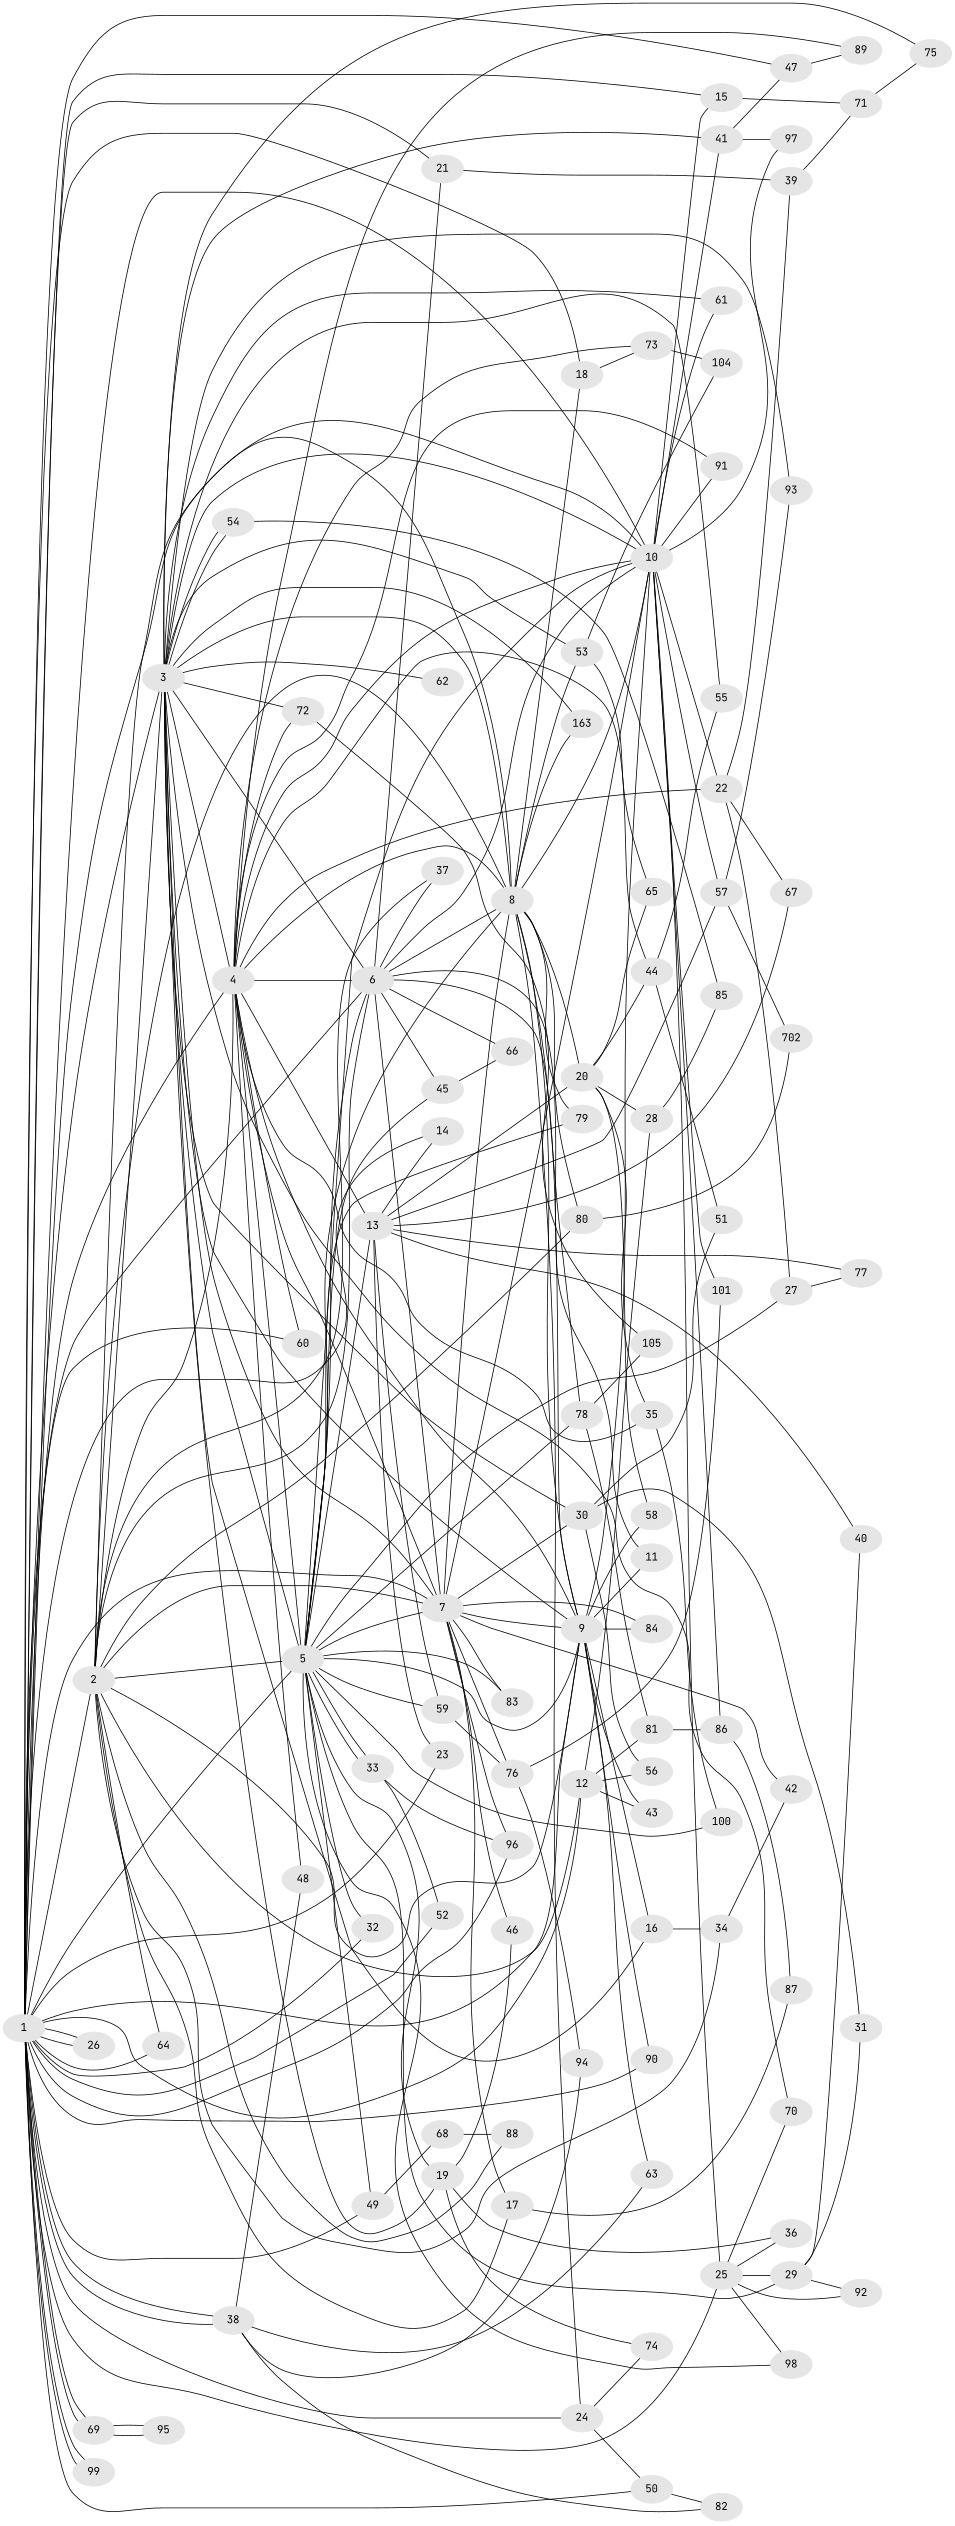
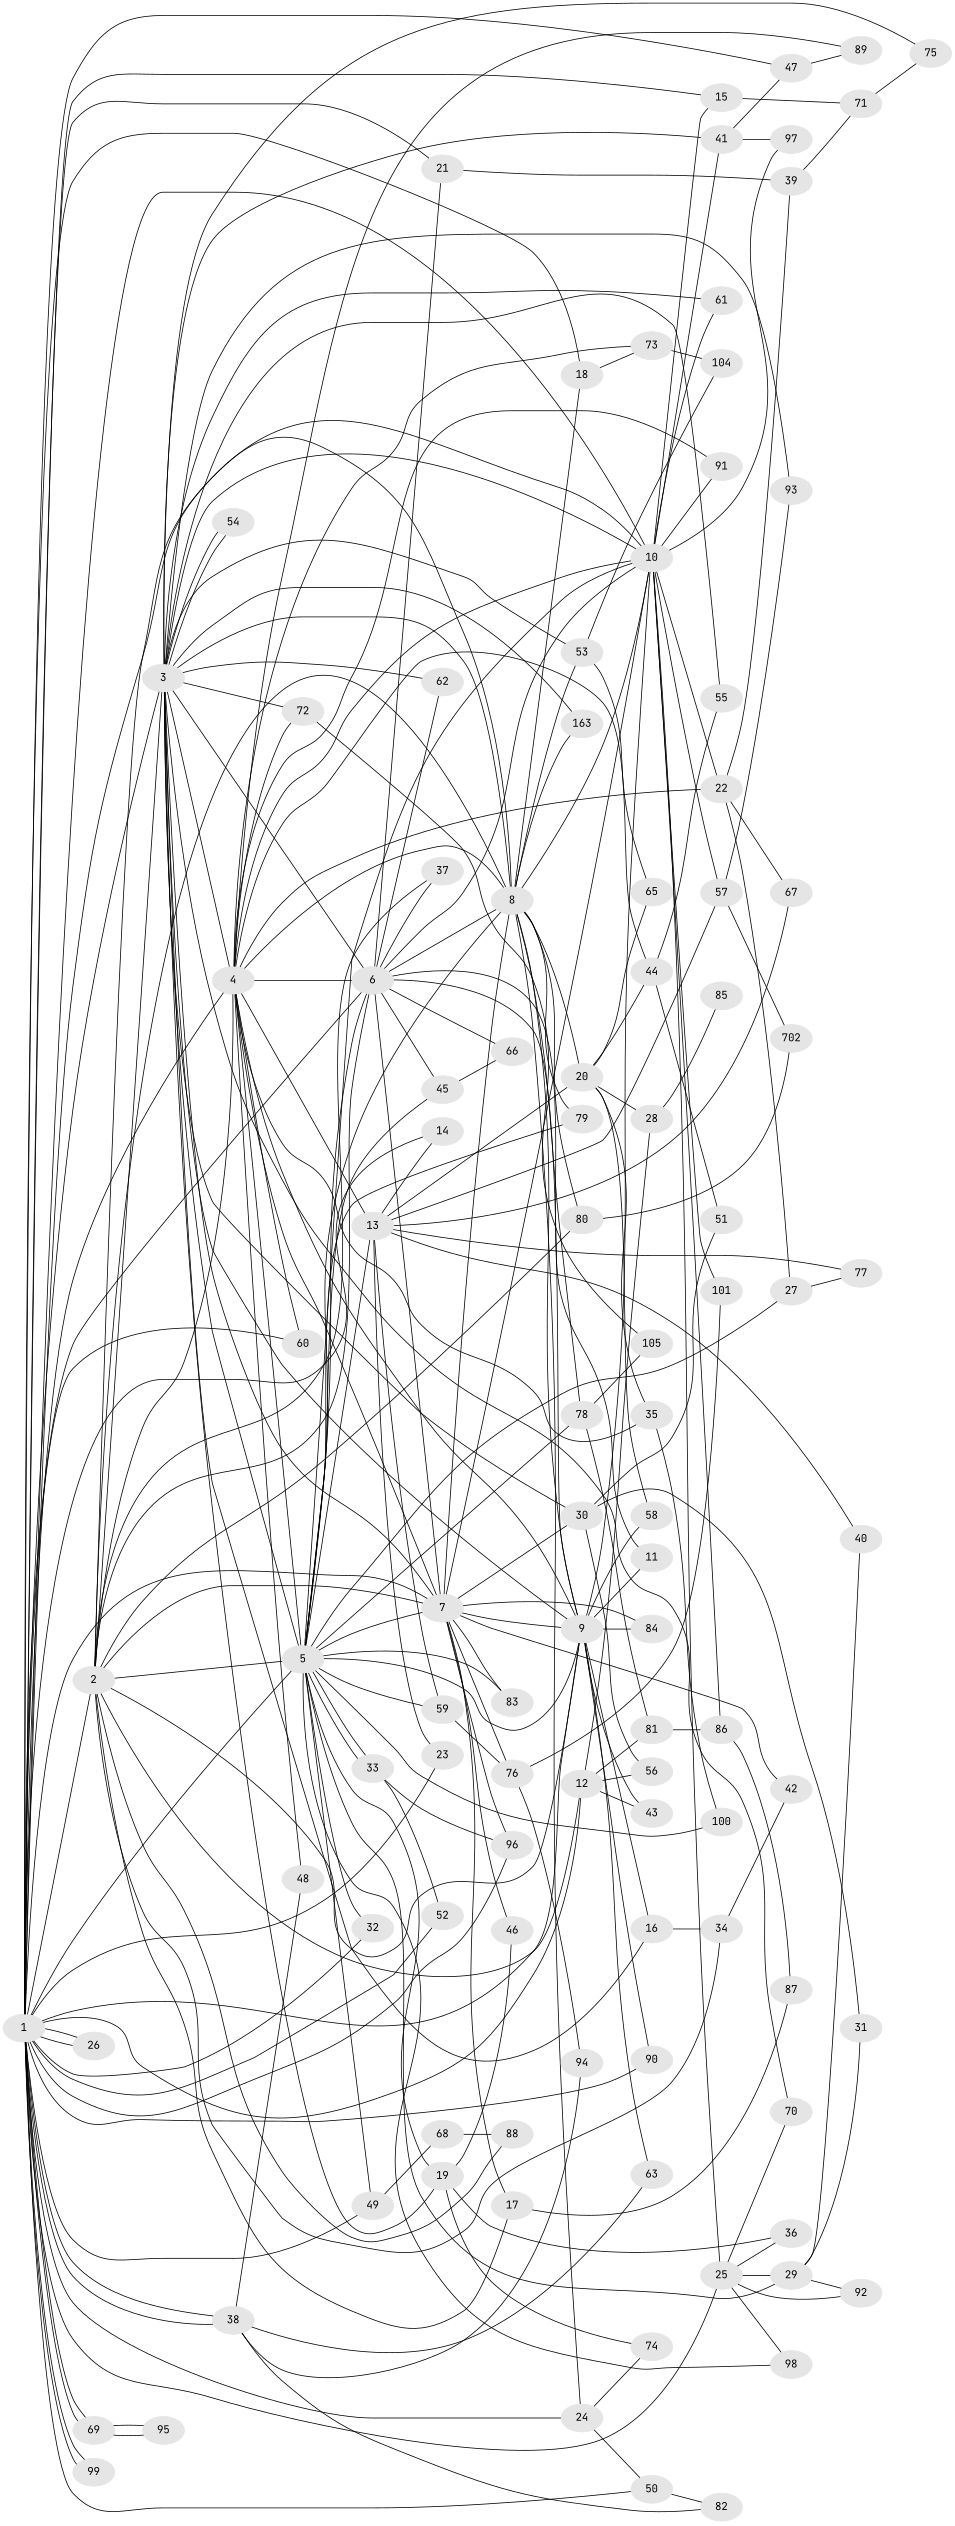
edge "54" -- "85": removed
edge "62" -- "6": added
node "64": removed
